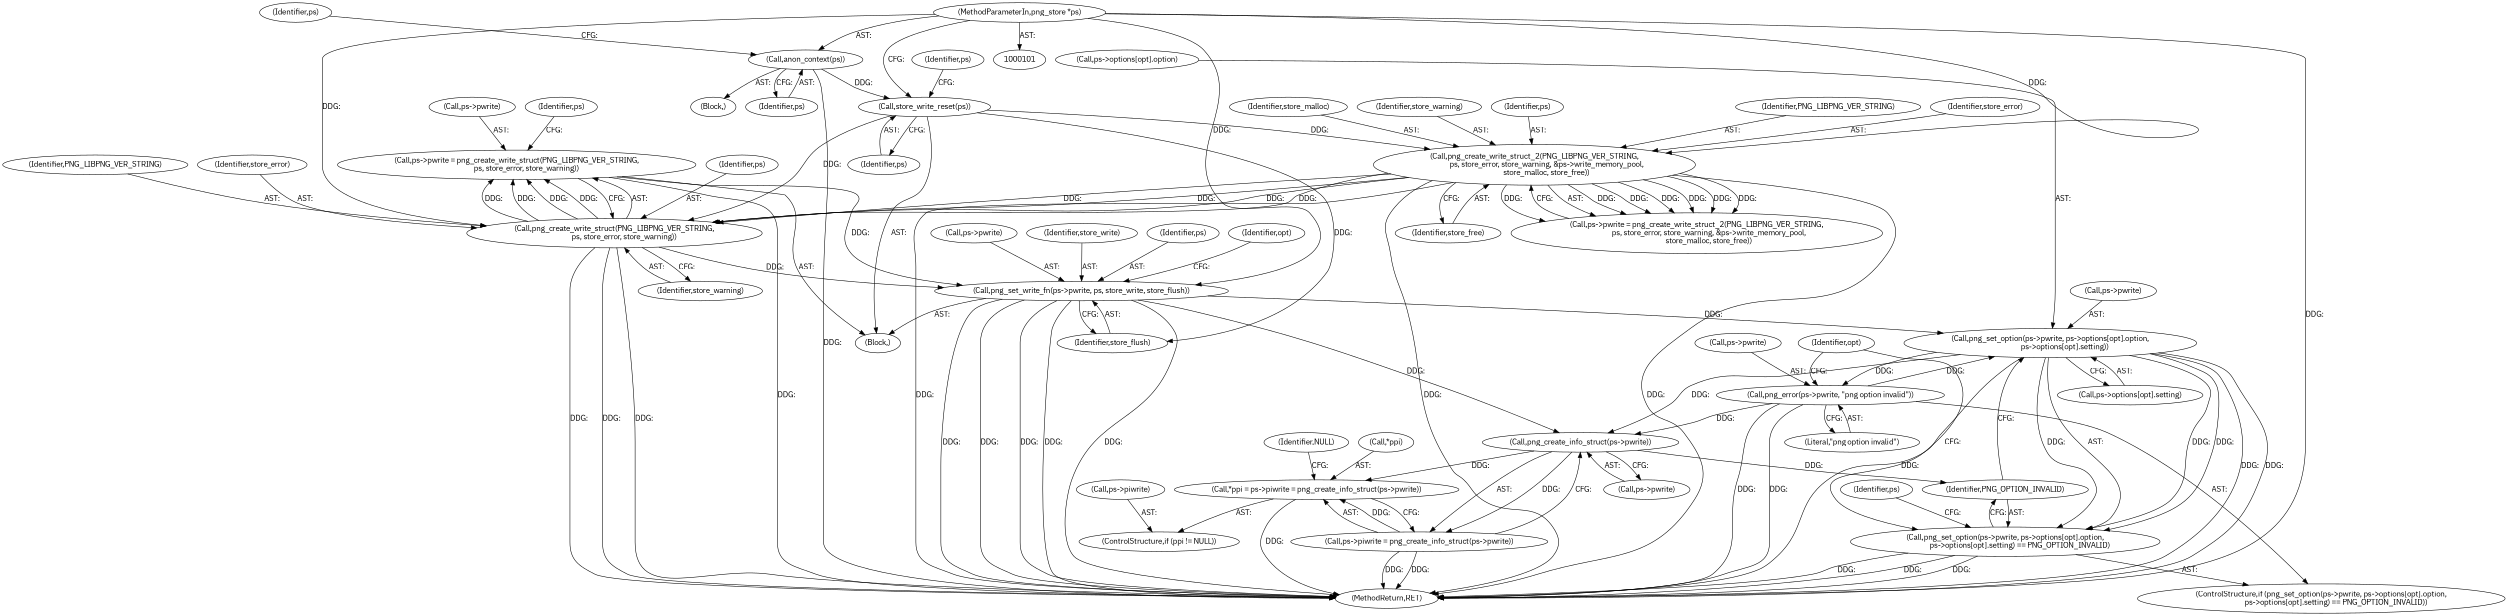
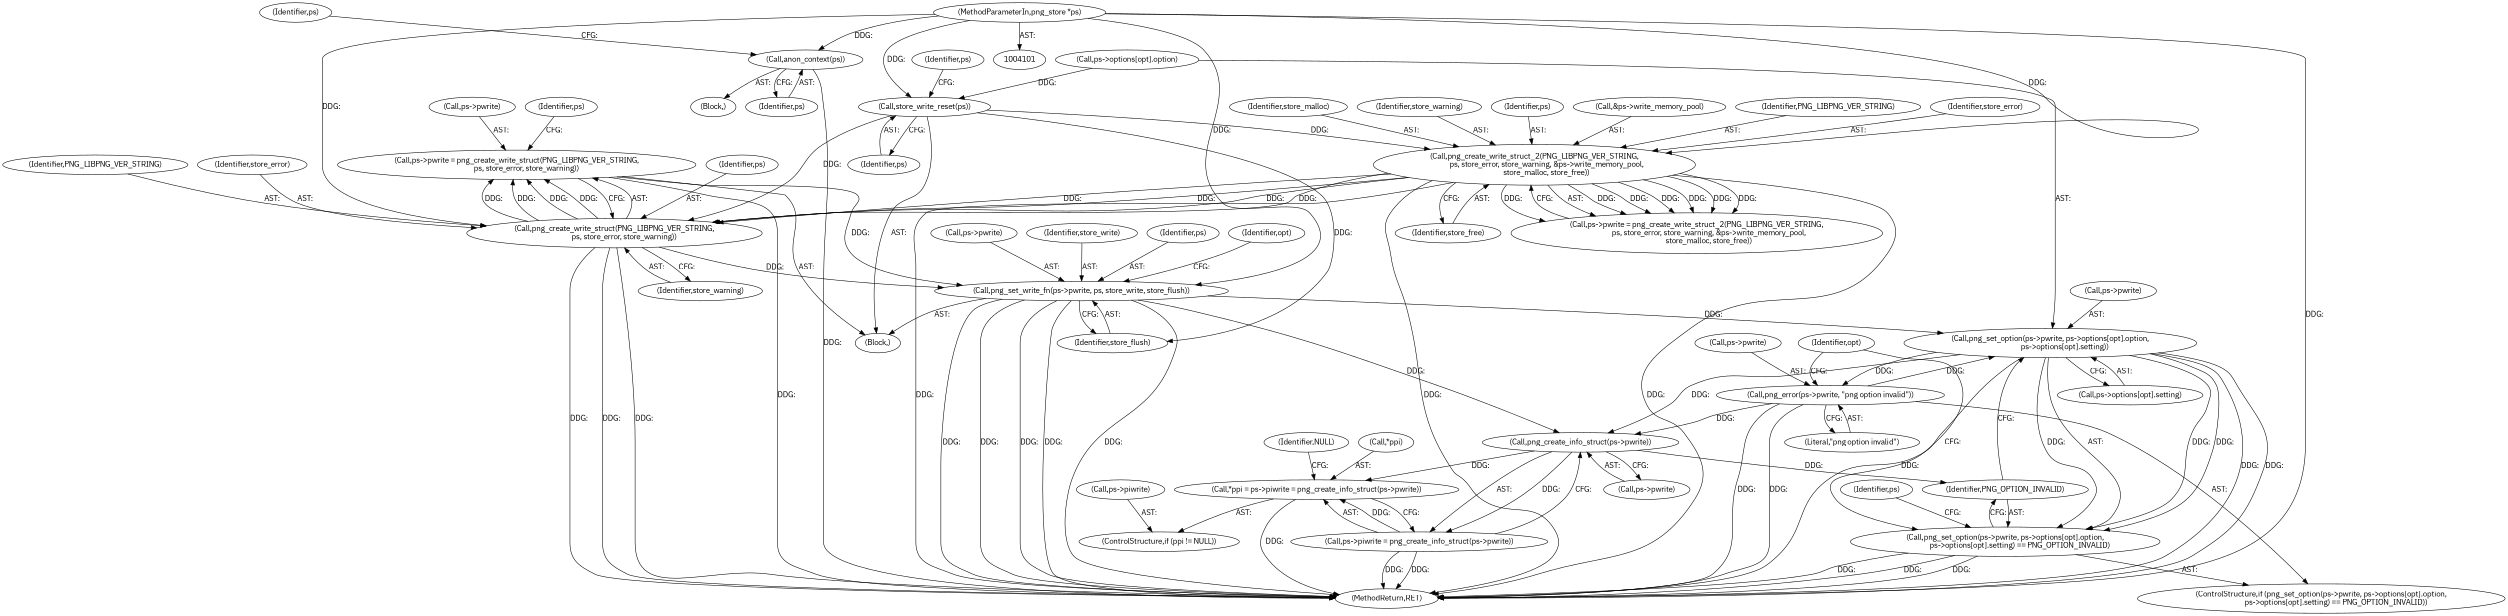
edge "(MethodParameterIn,png_store *ps)" -> "(Call,anon_context(ps))": label "AST: " -> "DDG: "
edge "(MethodParameterIn,png_store *ps)" -> "(Call,store_write_reset(ps))": label "CFG: " -> "DDG: "
node "1000101": label "1000101" -> "1004101"
edge "(Call,anon_context(ps))" -> "(Call,store_write_reset(ps))": now "(Call,ps->options[opt].option)" -> "(Call,store_write_reset(ps))"
node "(Call,&ps->write_memory_pool)": added
